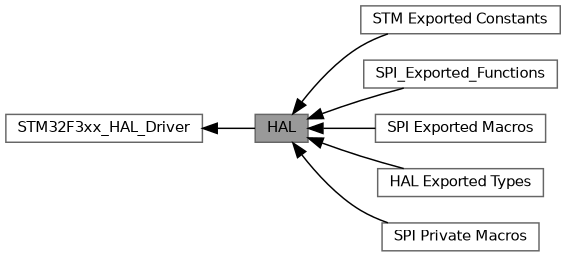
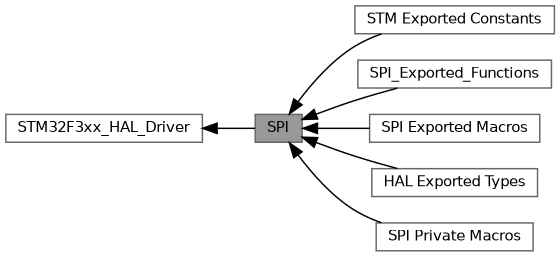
node "HAL": label "HAL" -> "SPI"
